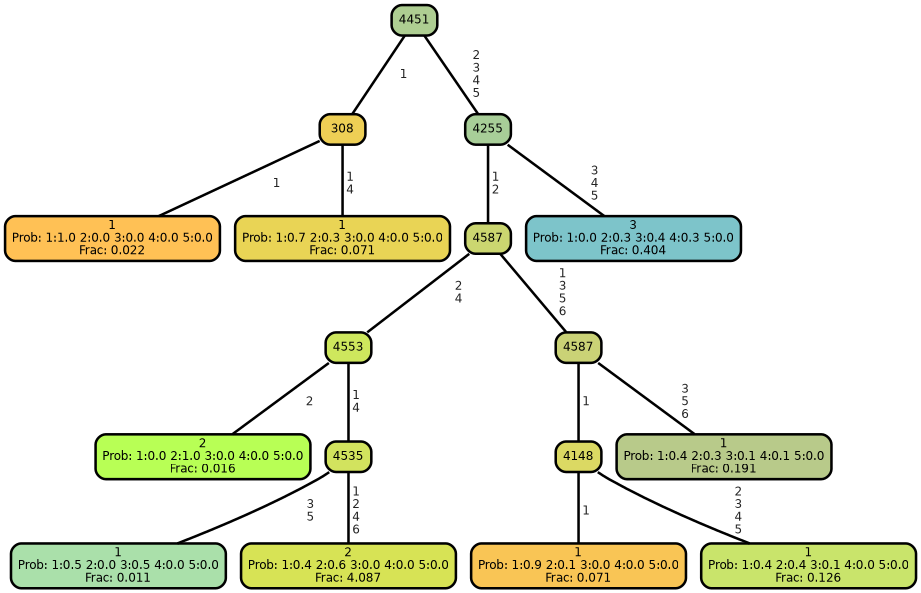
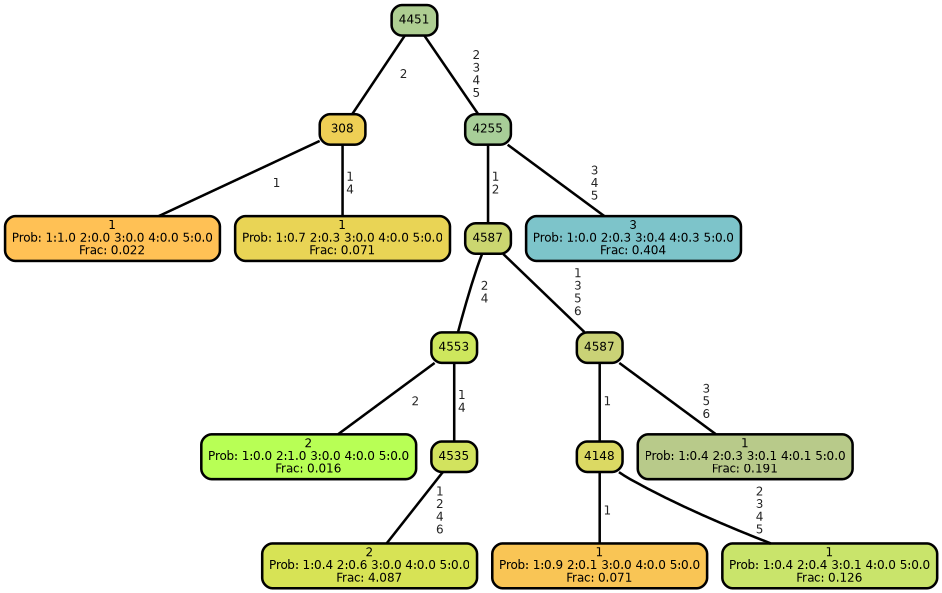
edge "4451" -- "308": label " 1" -> " 2"
node "1 Prob: 1:0.5 2:0.0 3:0.5 4:0.0 5:0.0 Frac: 0.011": removed
